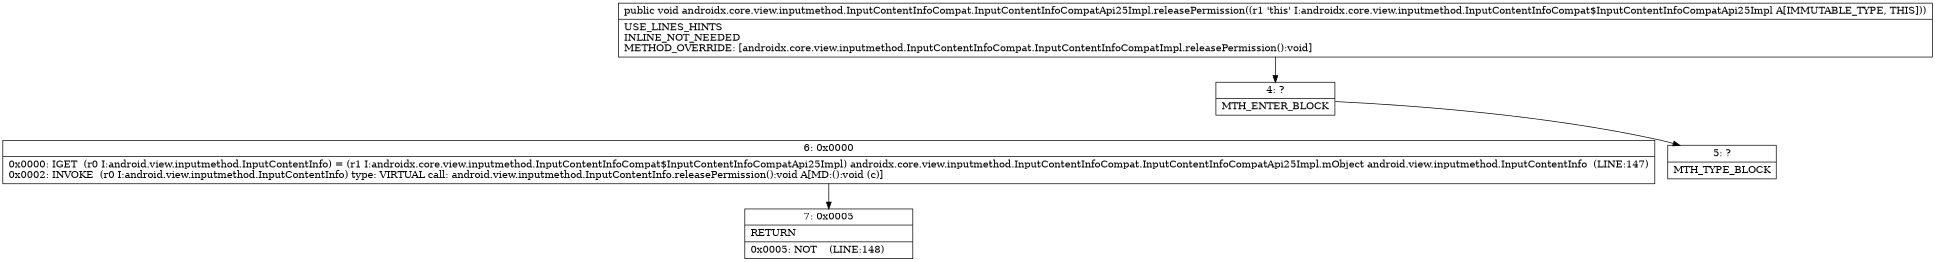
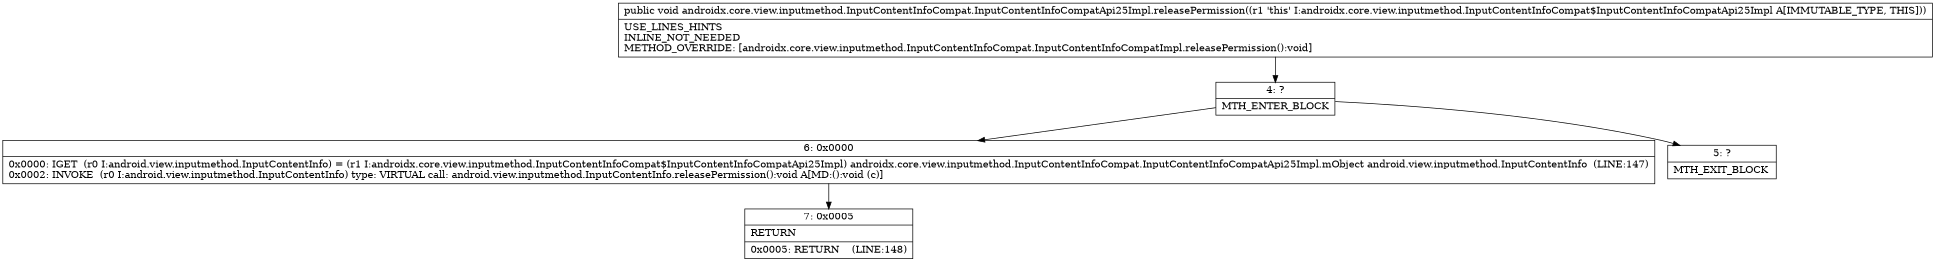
edge "4: ?" -> "6: 0x0000": added
node "5: ?": text "MTH_TYPE_BLOCK" -> "MTH_EXIT_BLOCK"
node "7: 0x0005": text "0x0005: NOT    (LINE:148)" -> "0x0005: RETURN    (LINE:148)"
